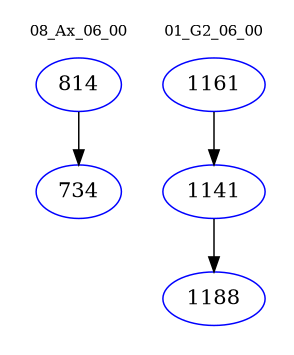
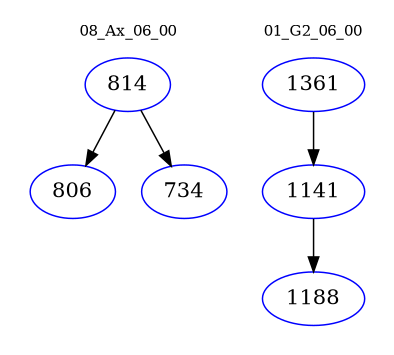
node "1161": label "1161" -> "1361"
node "806": added
